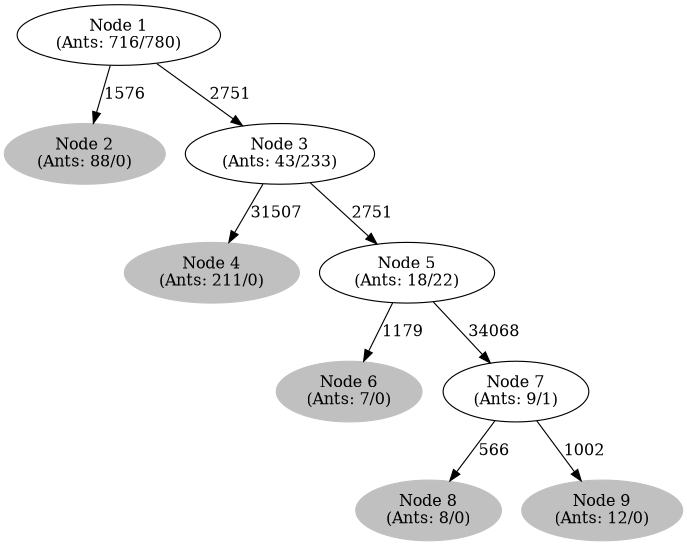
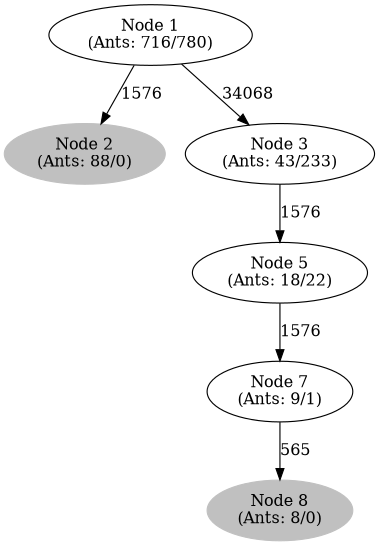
edge "Node 1 (Ants: 716/780)" -> "Node 3 (Ants: 43/233)": label "2751" -> "34068"
edge "Node 3 (Ants: 43/233)" -> "Node 5 (Ants: 18/22)": label "2751" -> "1576"
node "Node 4 (Ants: 211/0)": removed
edge "Node 5 (Ants: 18/22)" -> "Node 7 (Ants: 9/1)": label "34068" -> "1576"
node "Node 6 (Ants: 7/0)": removed
edge "Node 7 (Ants: 9/1)" -> "Node 8 (Ants: 8/0)": label "566" -> "565"
node "Node 9 (Ants: 12/0)": removed
